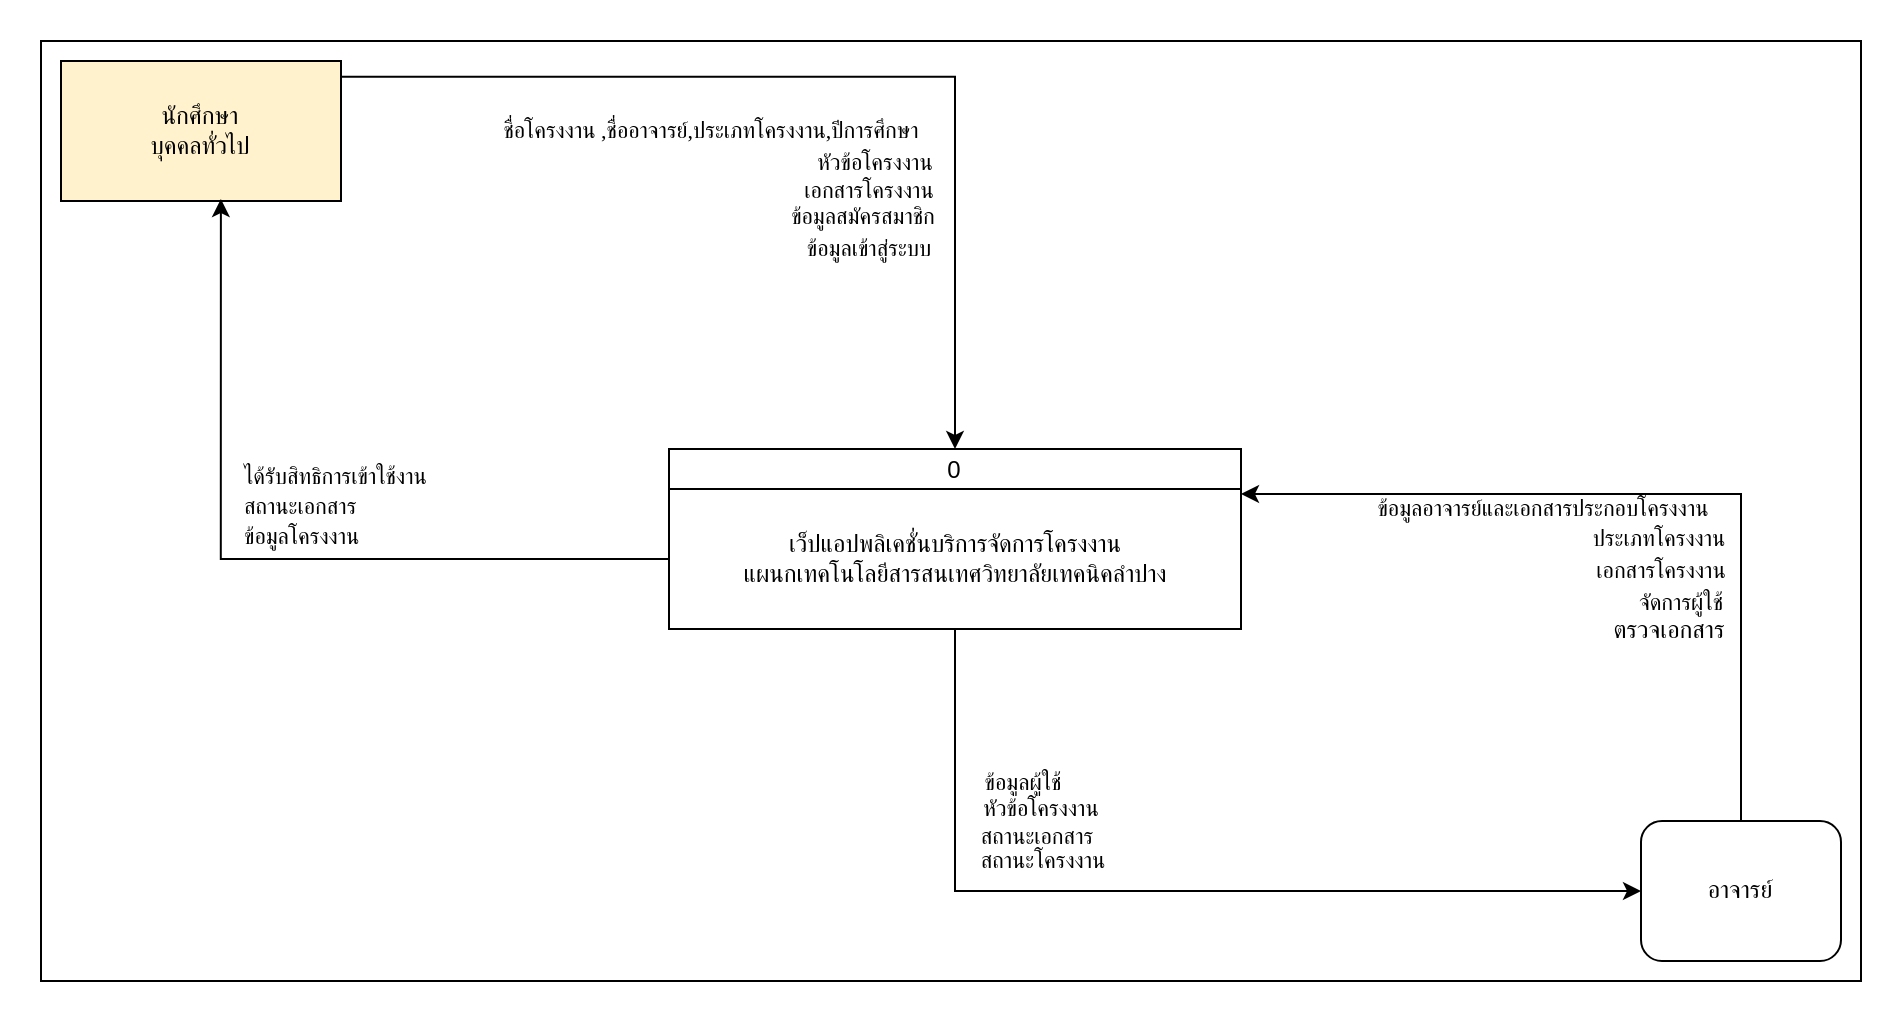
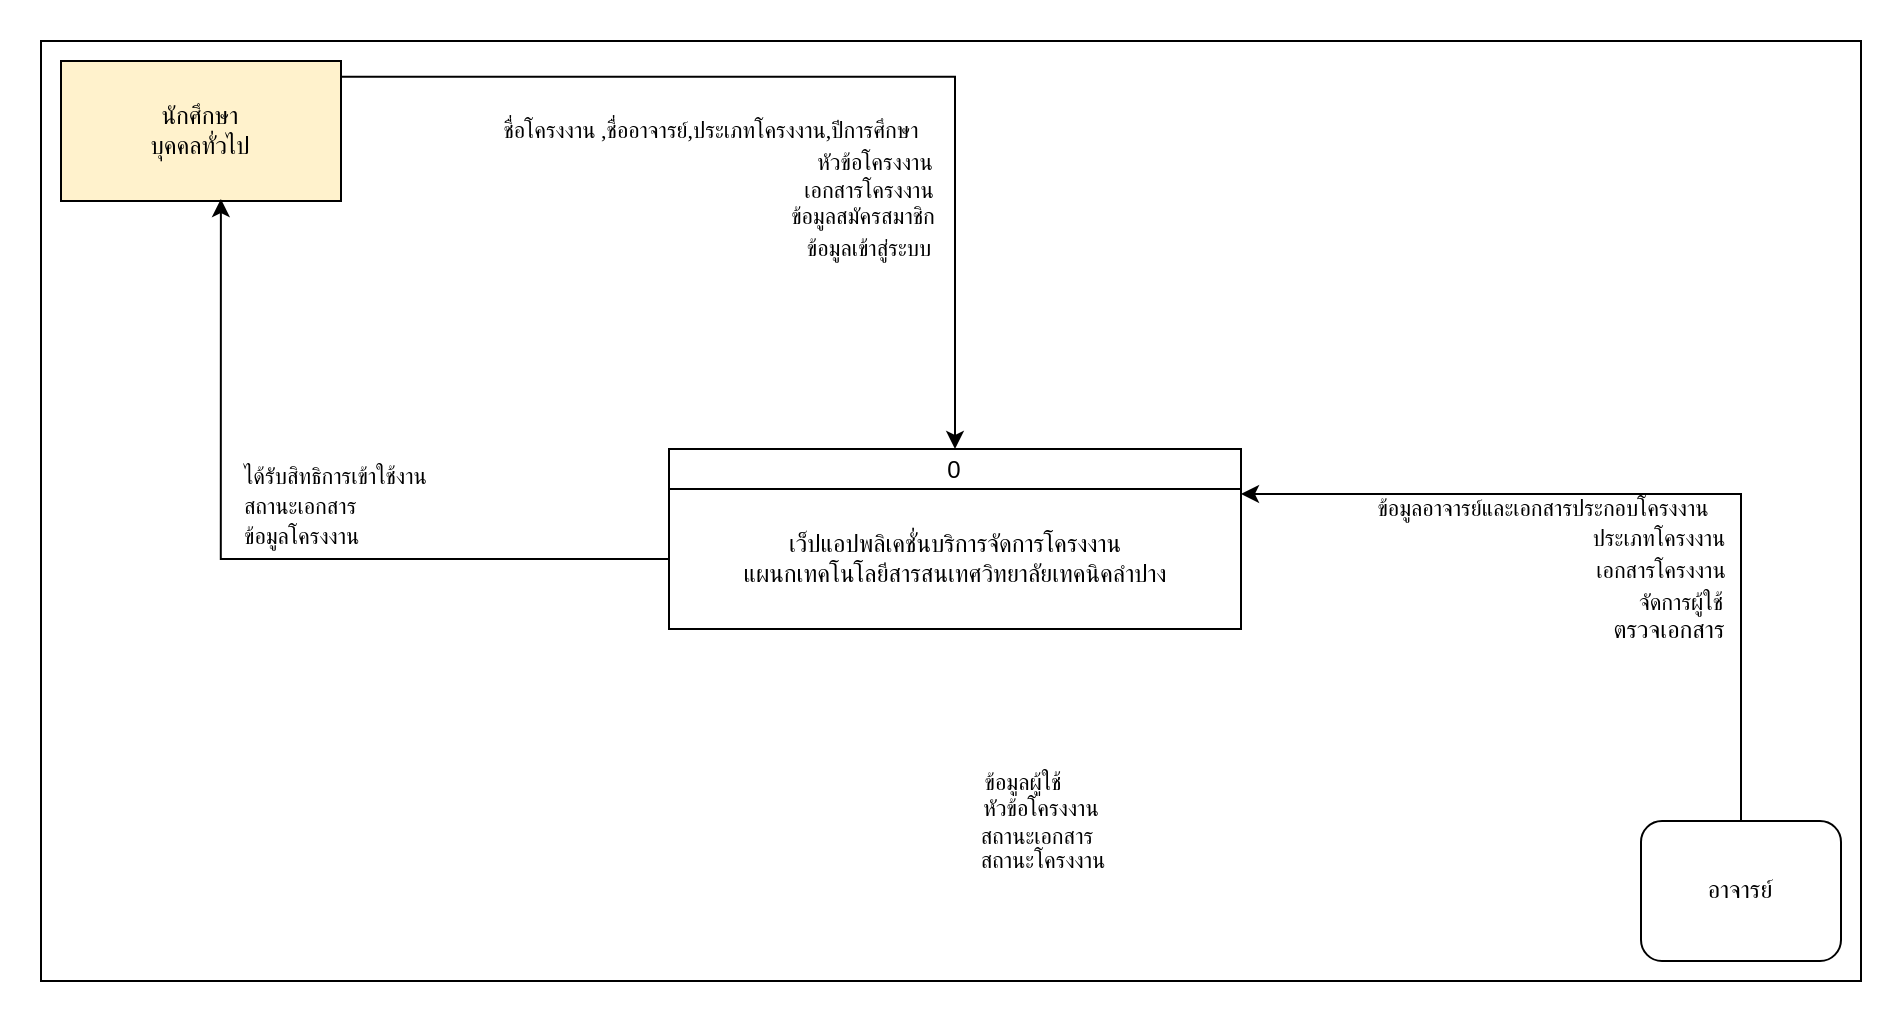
edge "เว็ปแอปพลิเคชั่นบริการจัดการโครงงาน แผนกเทคโนโลยีสารสนเทศวิทยาลัยเทคนิคลำปาง" -> "อาจารย์": removed
